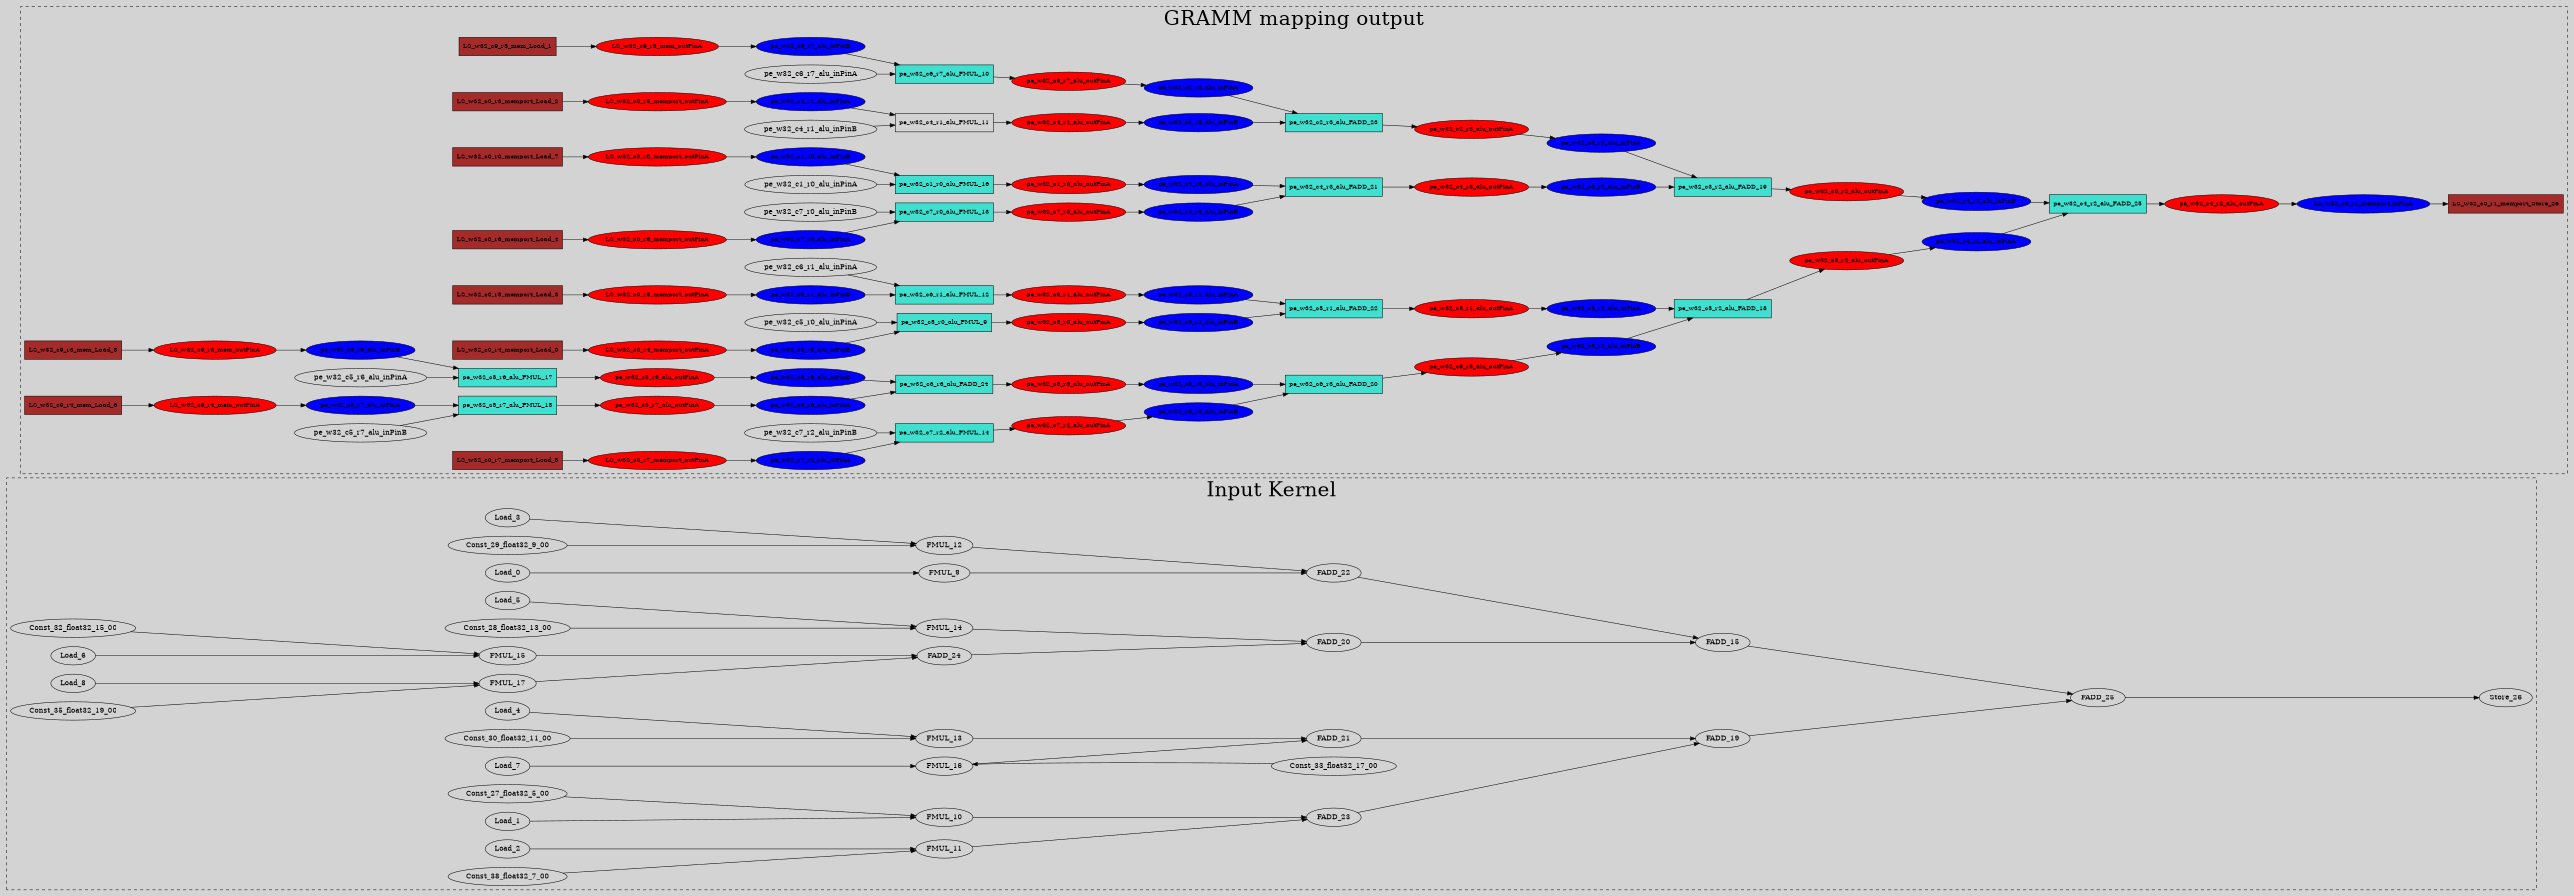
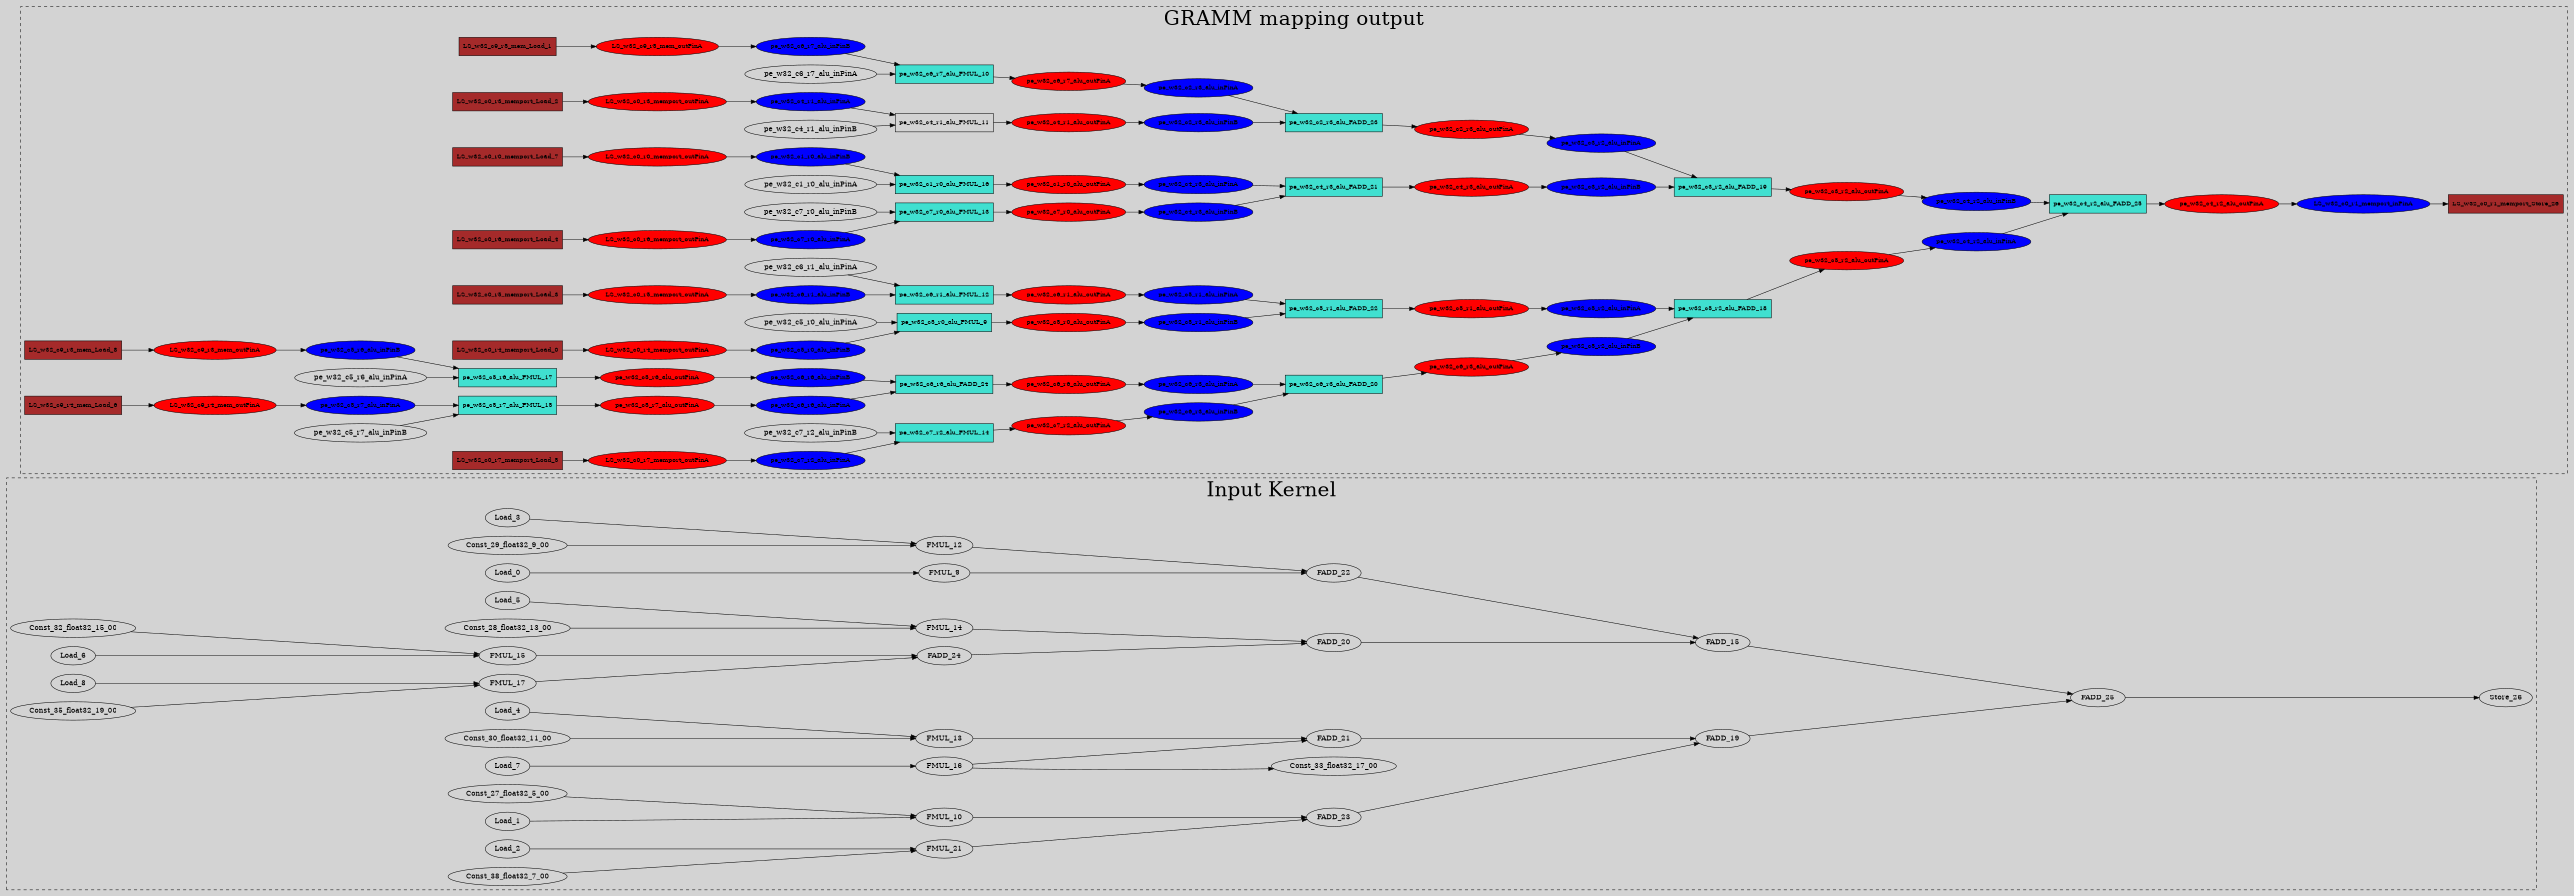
edge "Const_33_float32_17_00" -> "FMUL_16": reversed
node "FMUL_11": label "FMUL_11" -> "FMUL_21"
